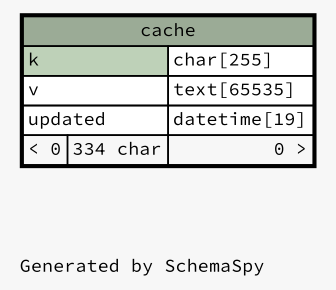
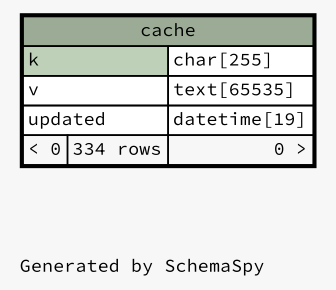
node "cache": text "334 char" -> "334 rows"
